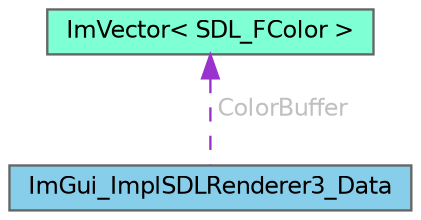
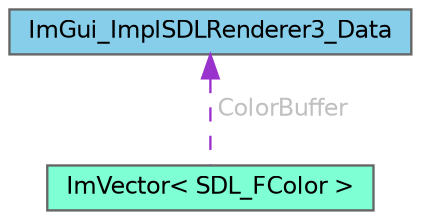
edge "ImGui_ImplSDLRenderer3_Data" -> "ImVector< SDL_FColor >": reversed
